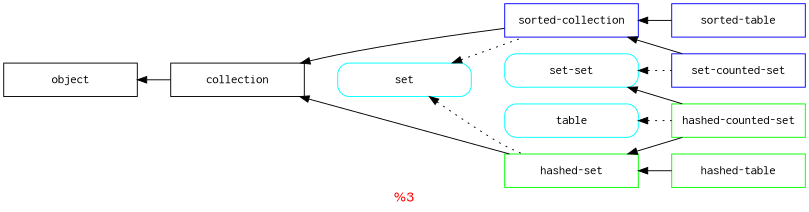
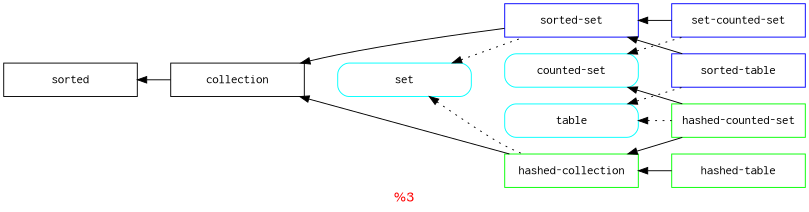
node "sorted-collection": label "sorted-collection" -> "sorted-set"
node "set-set": label "set-set" -> "counted-set"
node "object": label "object" -> "sorted"
edge "sorted-table" -> "table": added
node "hashed-set": label "hashed-set" -> "hashed-collection"
